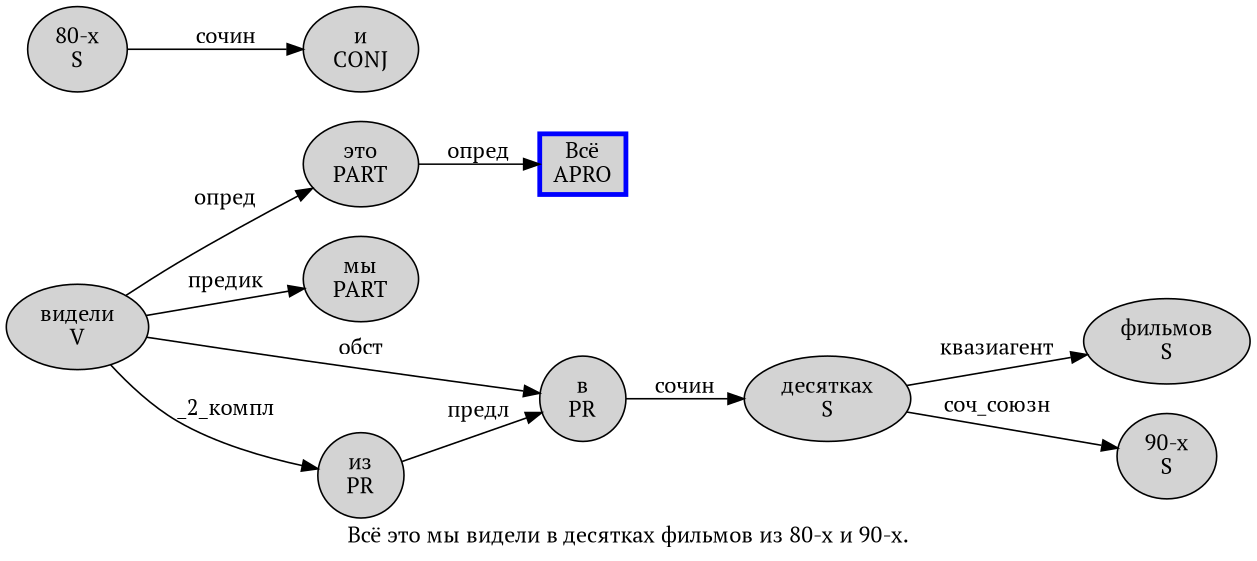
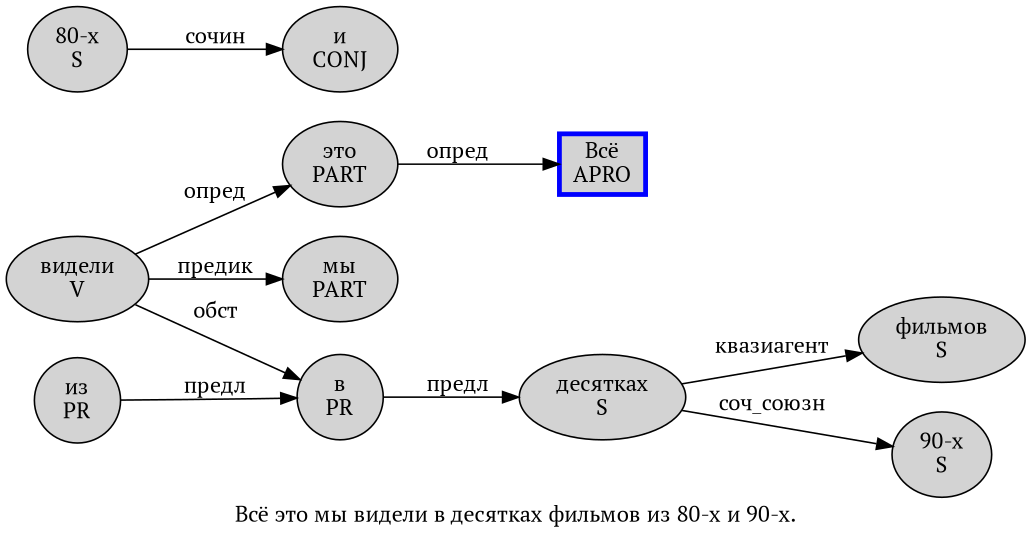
edge "в PR" -> "десятках S": label "сочин" -> "предл"
edge "видели V" -> "из PR": removed, label "_2_компл"
